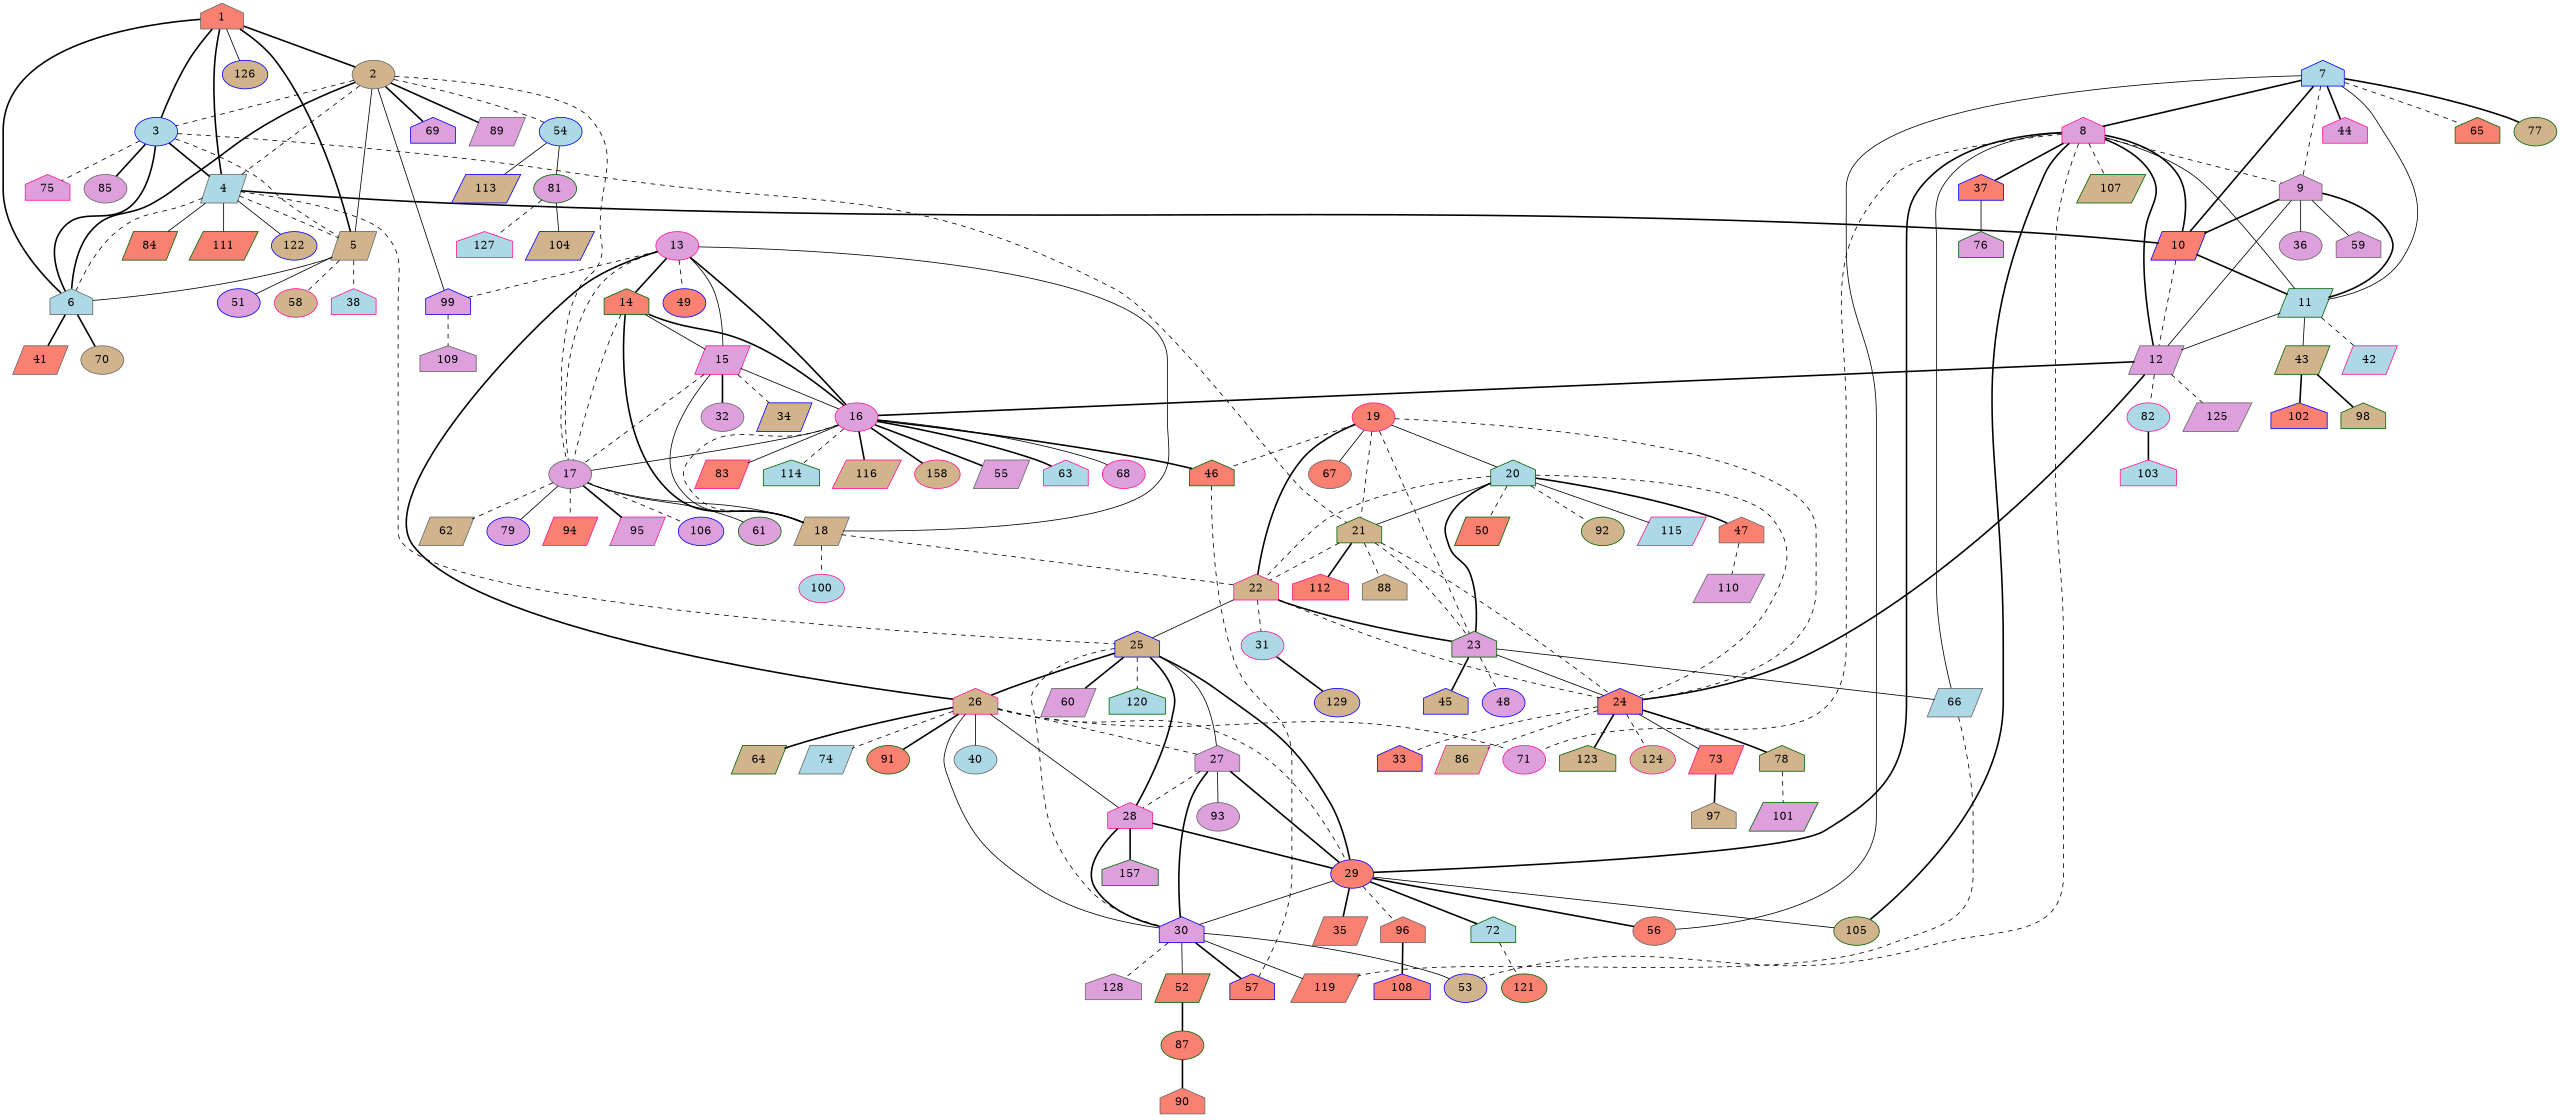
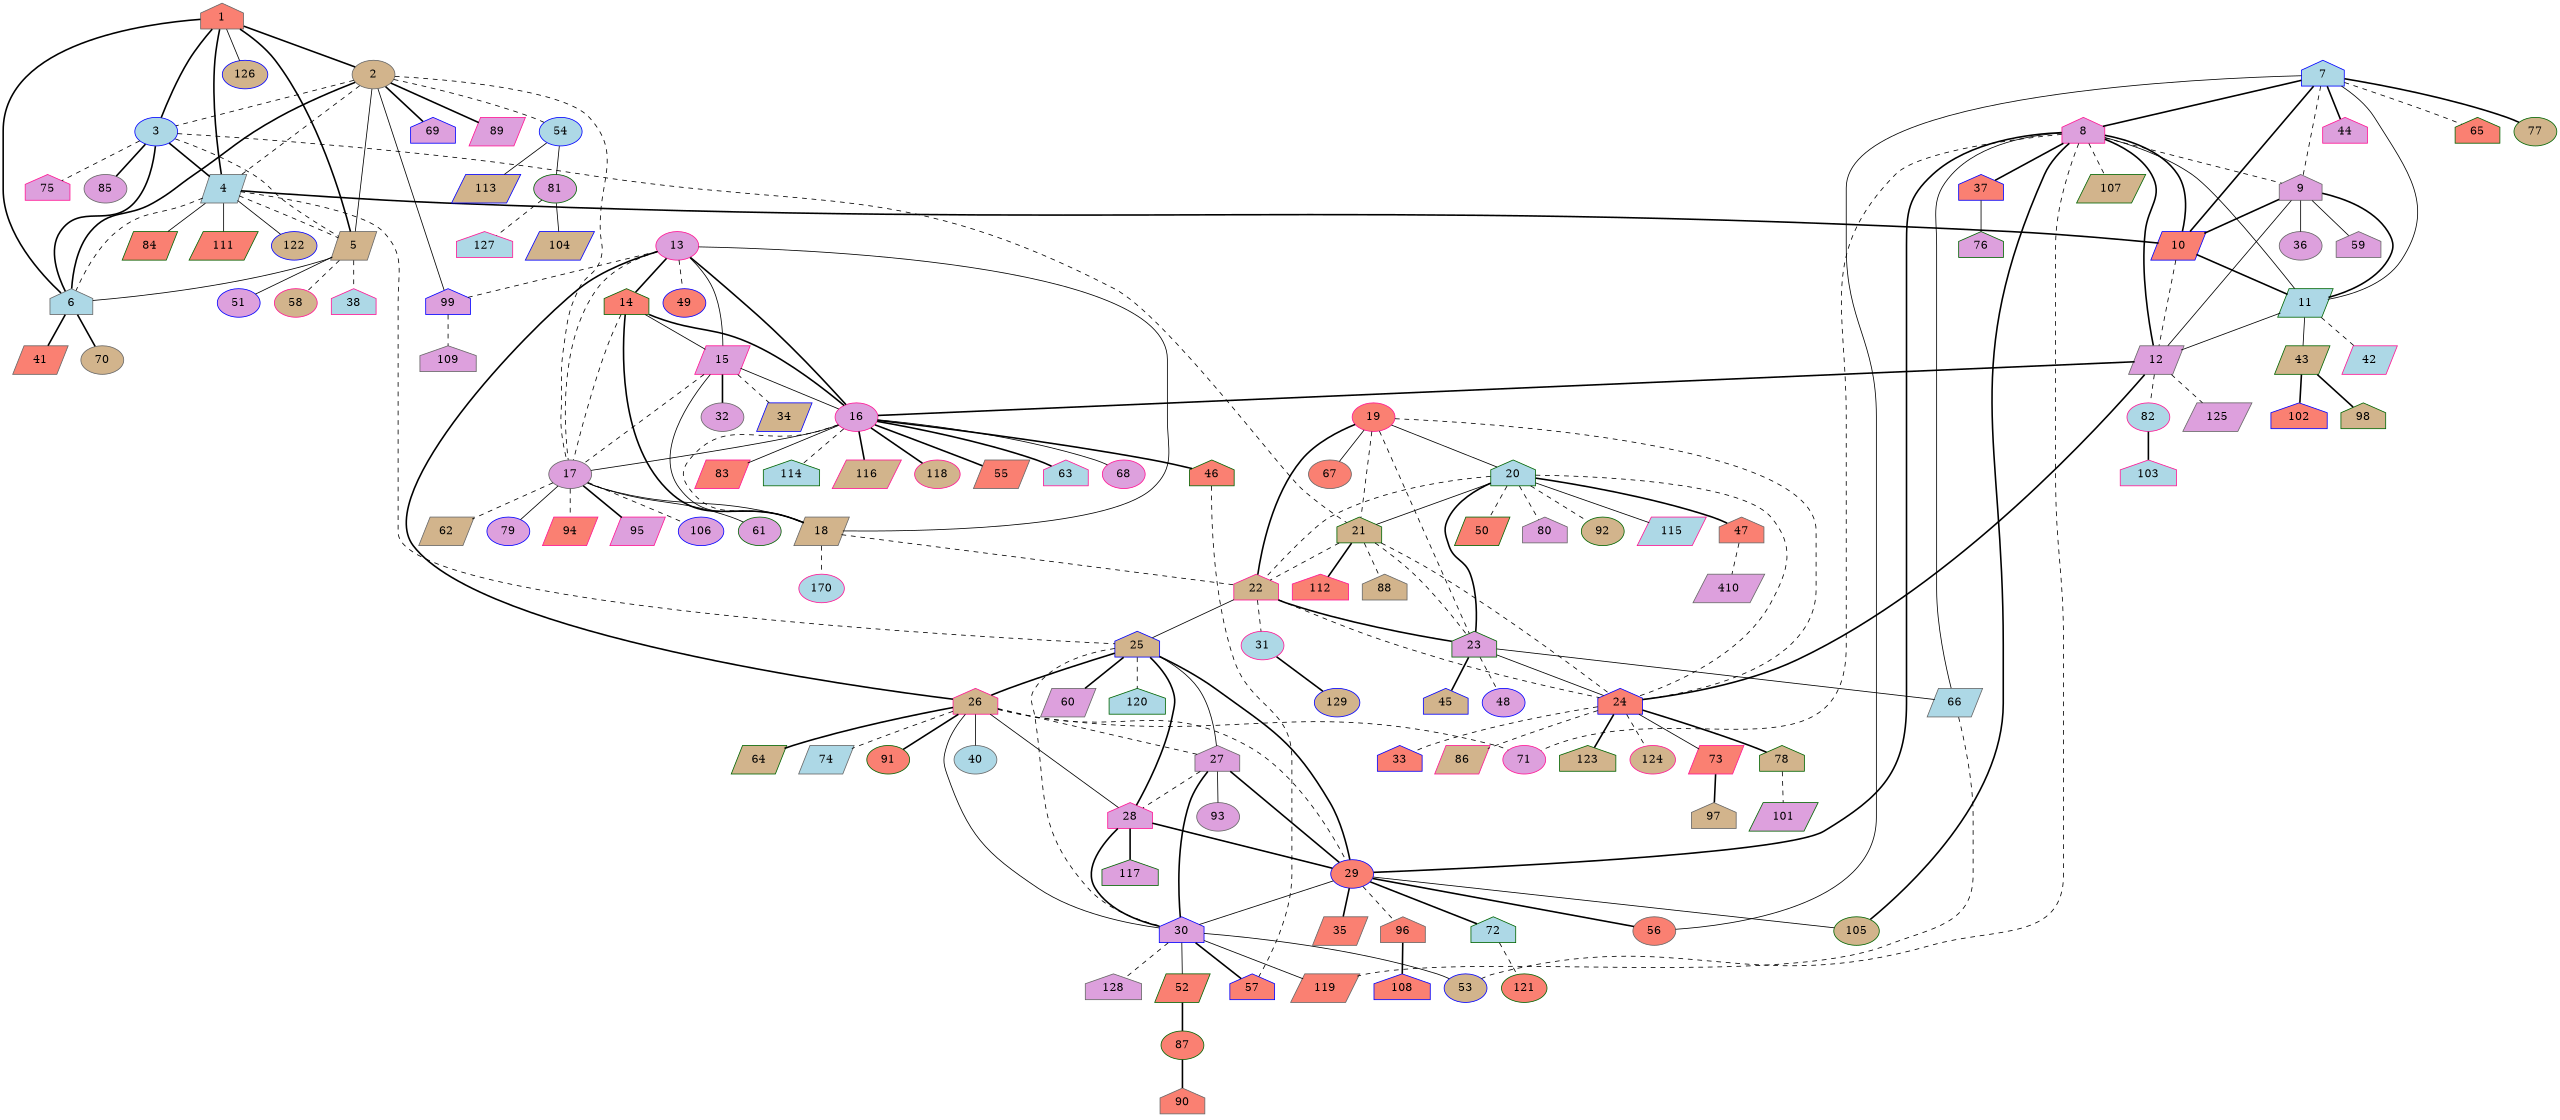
node "89": color gray40 -> deeppink
edge "19" -- "46": removed
node "158": label "158" -> "118"
node "55": fillcolor plum -> salmon
node "80": added
node "100": label "100" -> "170"
node "110": label "110" -> "410"
node "157": label "157" -> "117"
